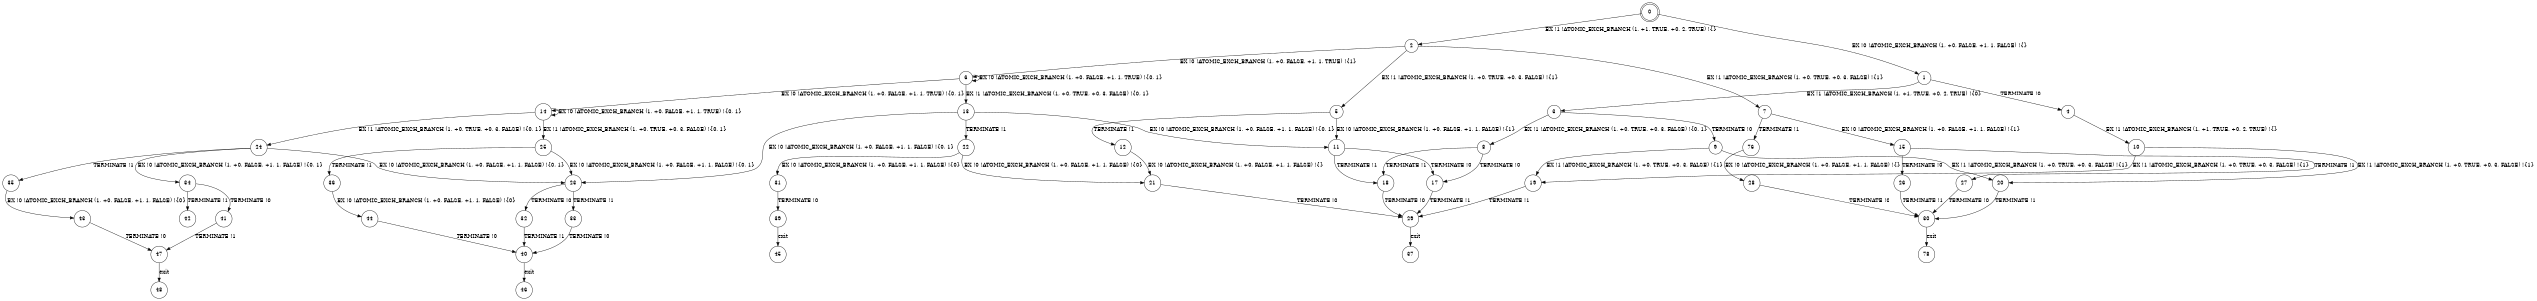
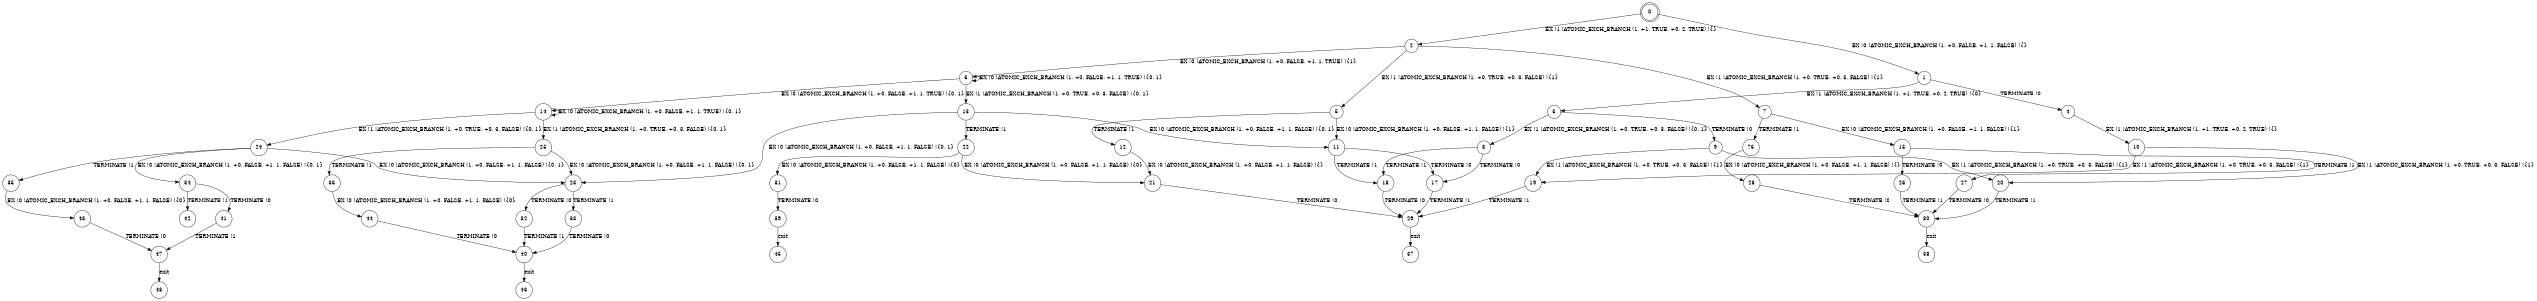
node "78": label "78" -> "38"
